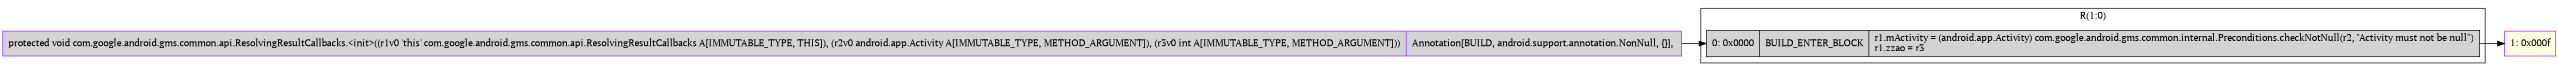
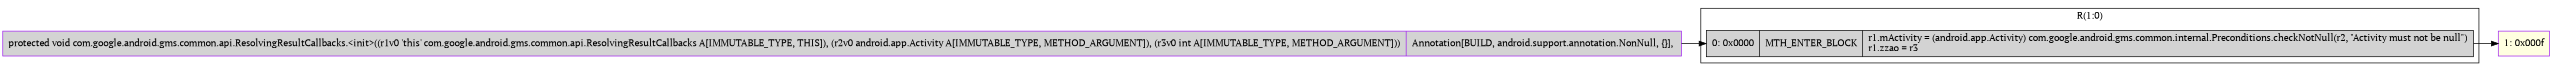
node "0: 0x0000": text "BUILD_ENTER_BLOCK" -> "MTH_ENTER_BLOCK"
